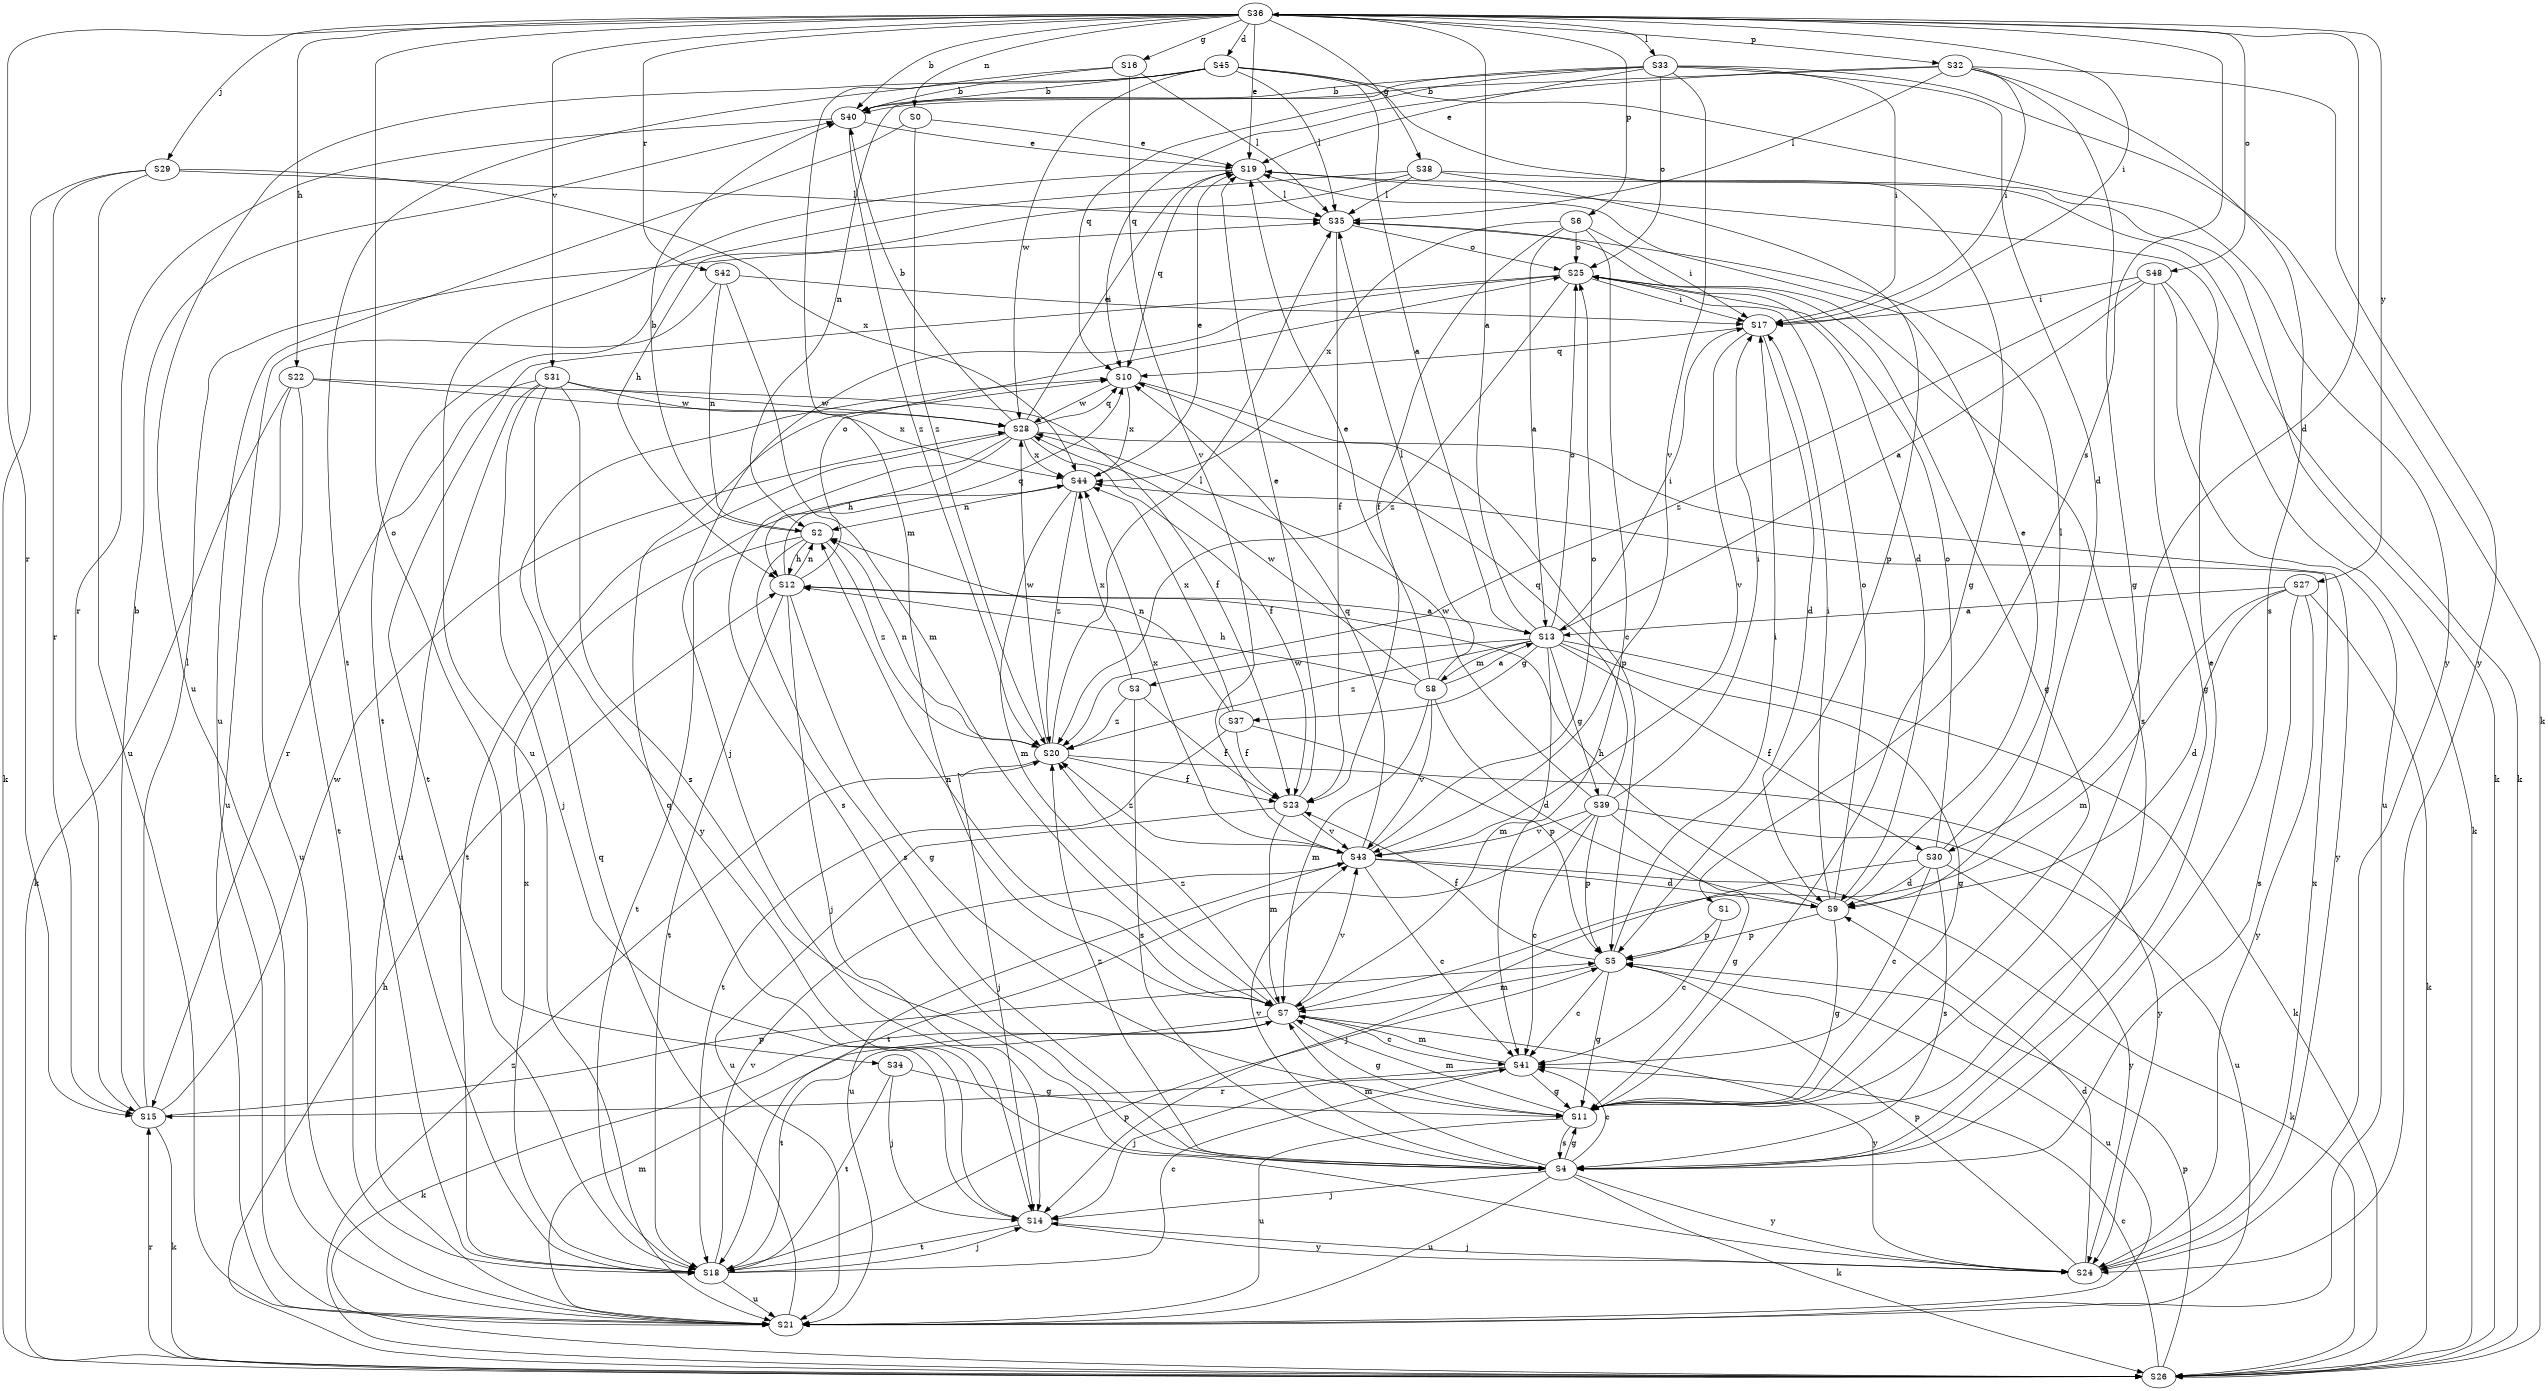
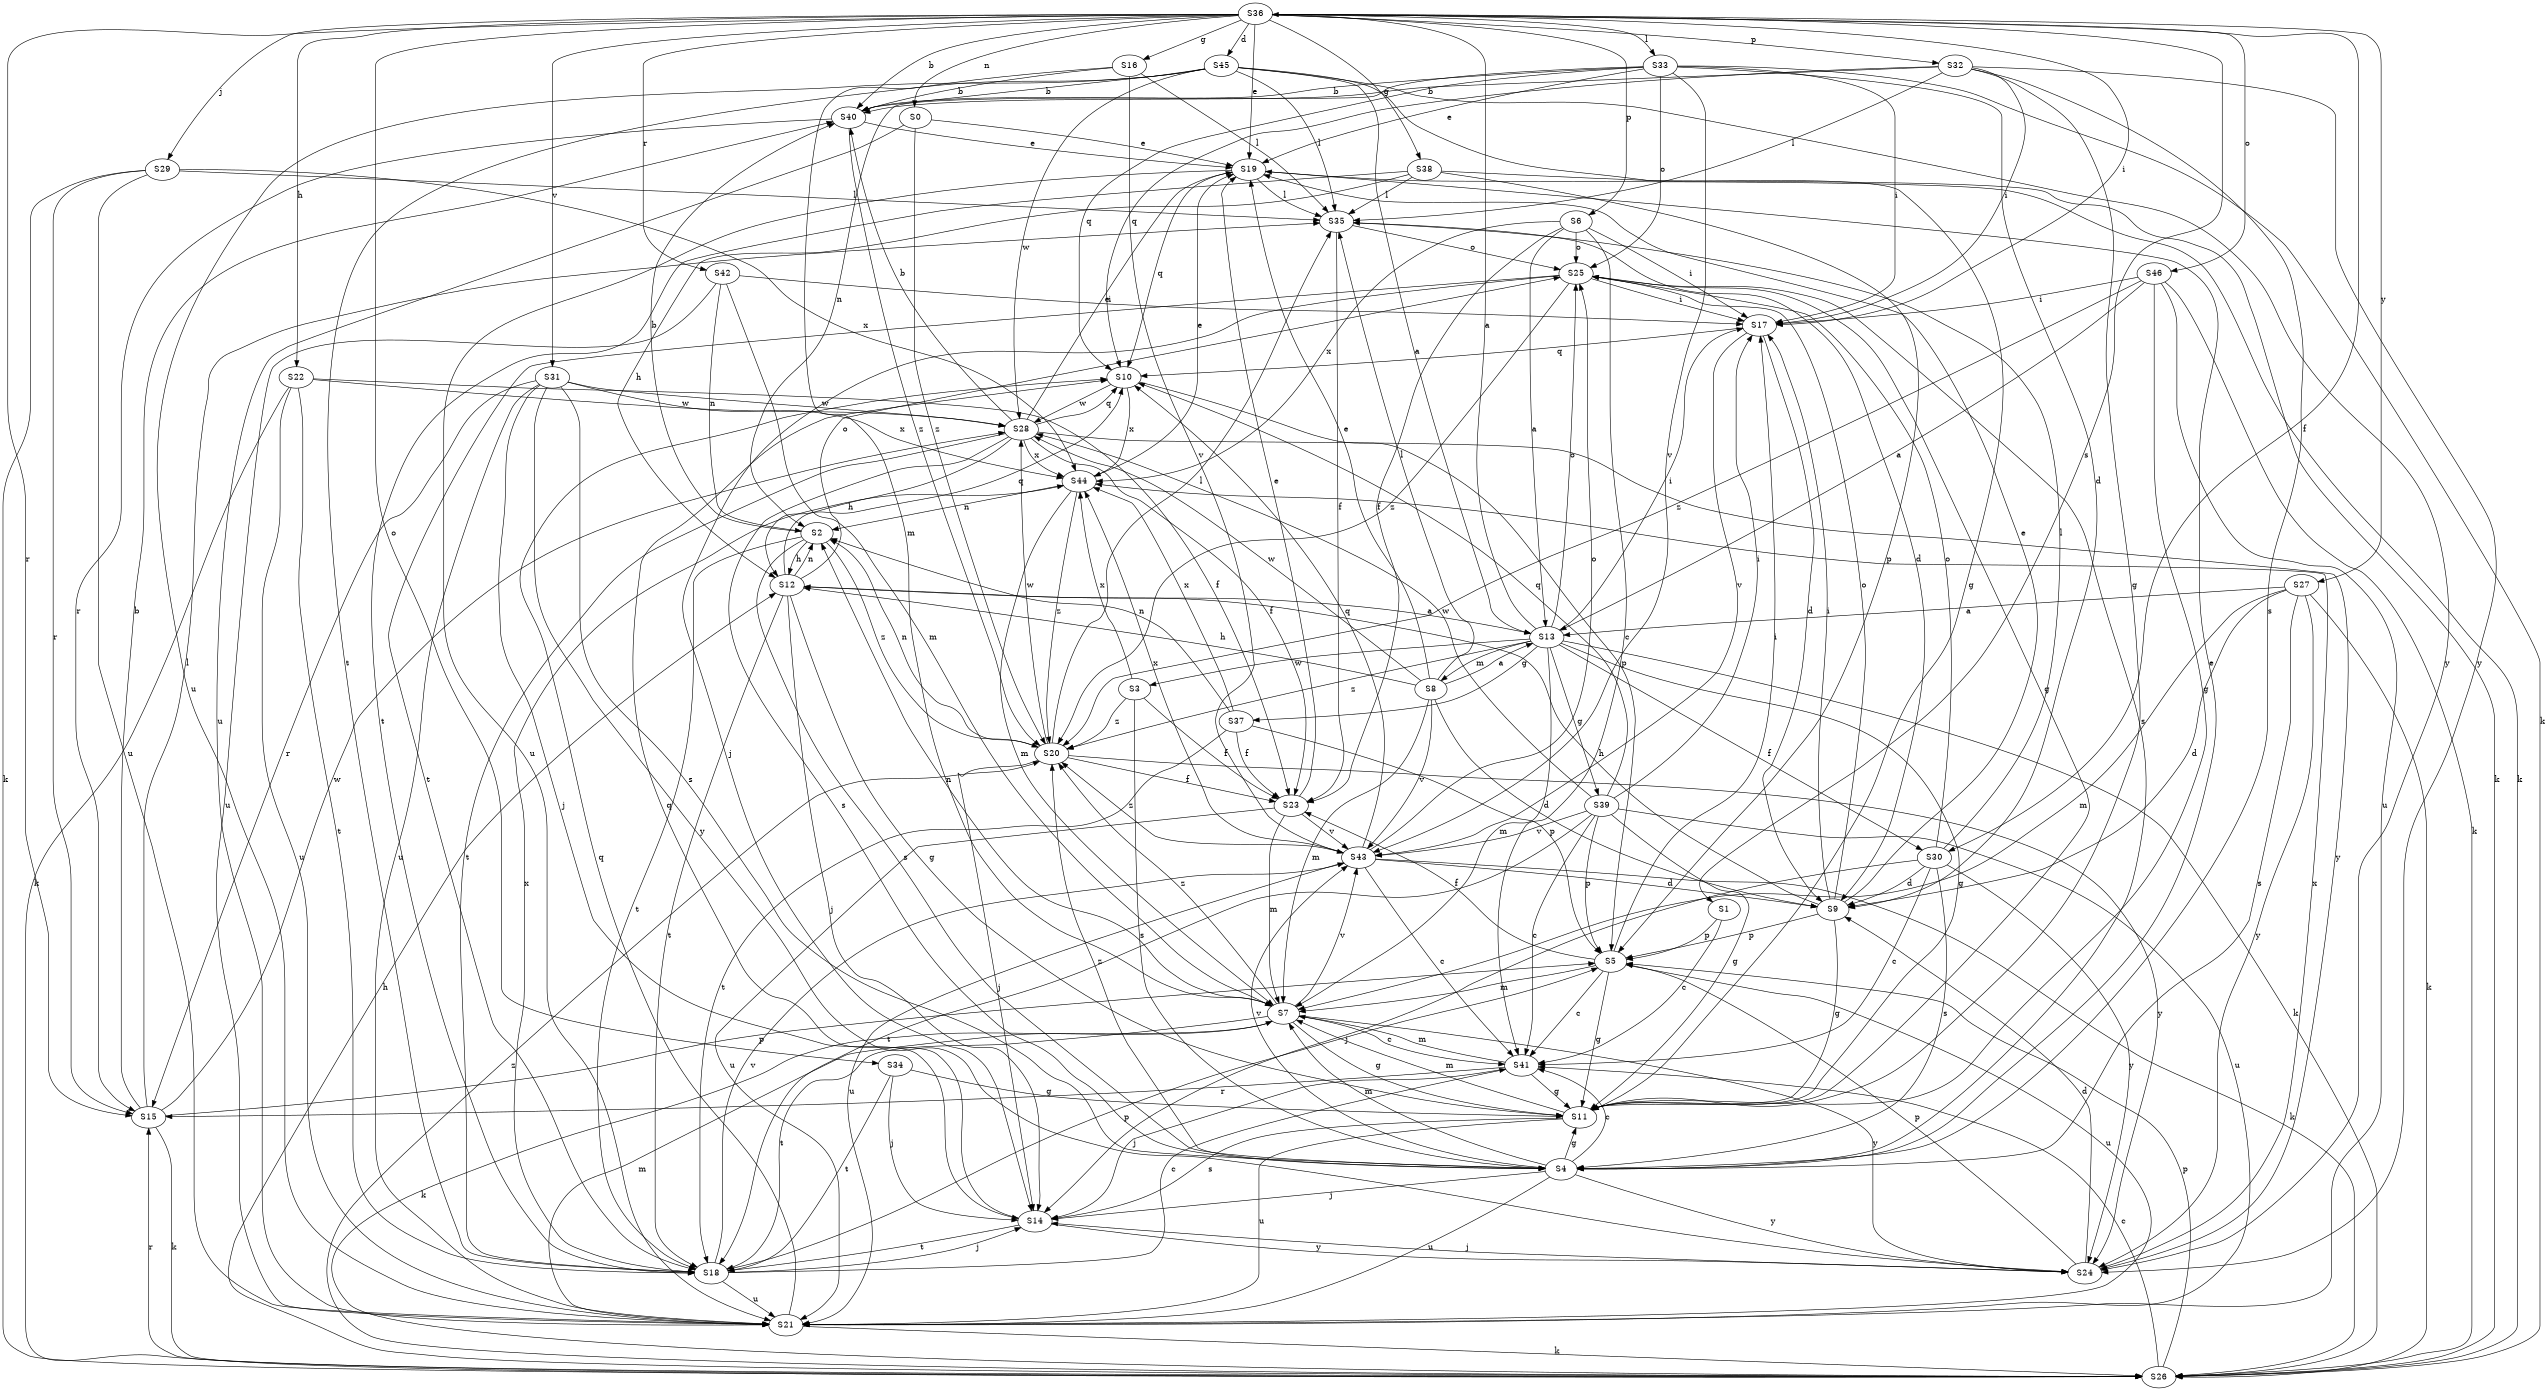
node "S48": label "S48" -> "S46"
edge "S36" -> "S30": label "d" -> "f"
edge "S11" -> "S4": now "S11" -> "S14"
edge "S4" -> "S26": now "S21" -> "S26"
